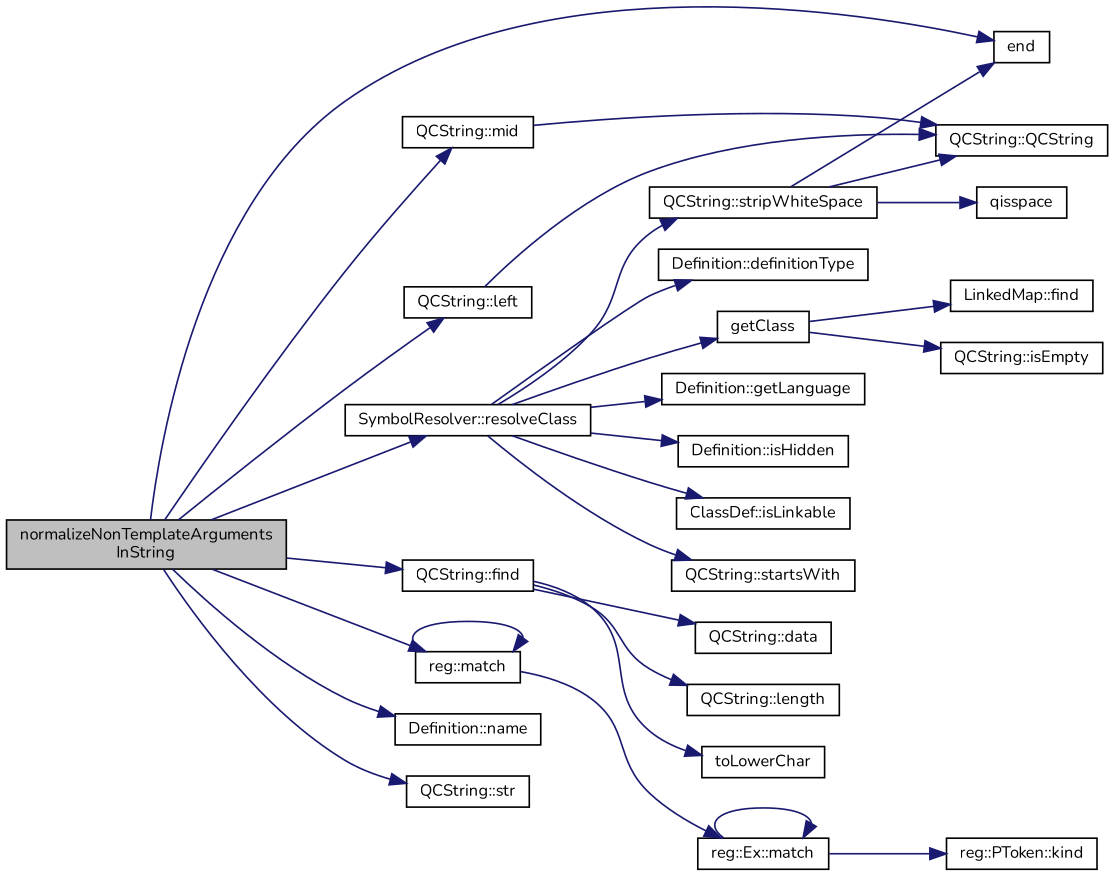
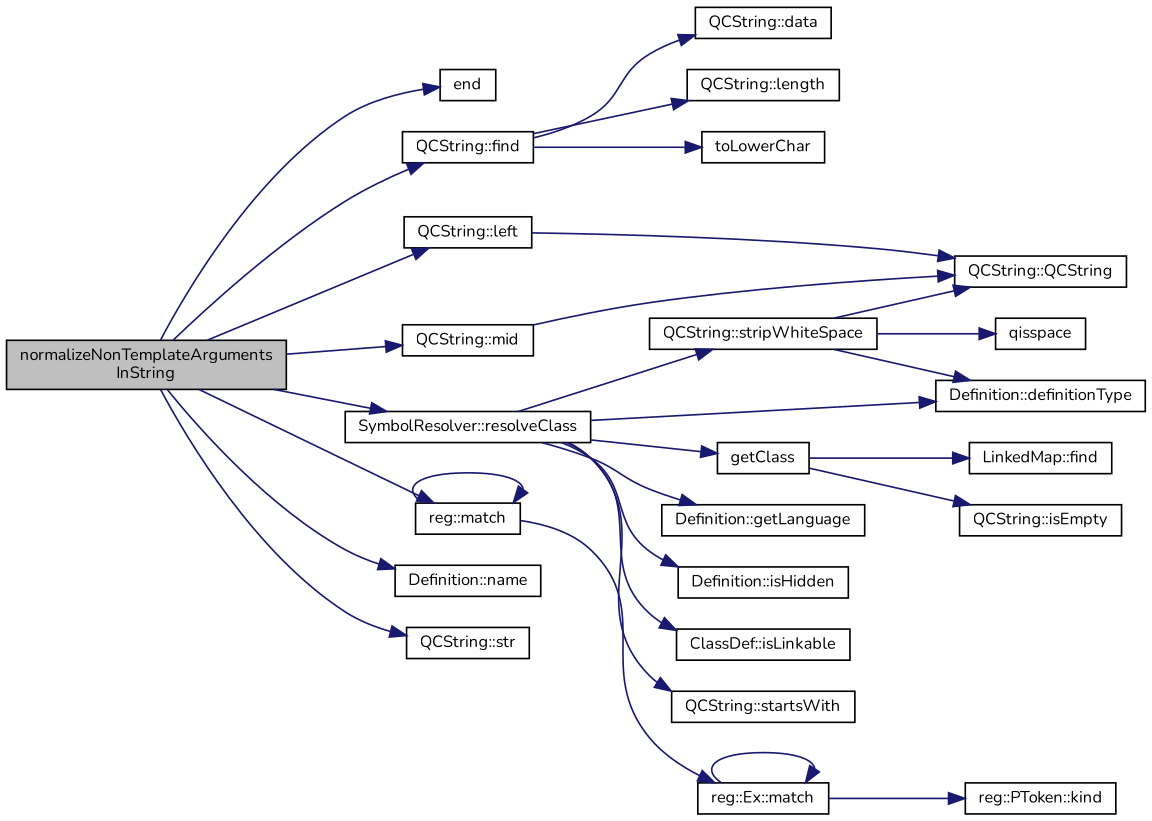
edge "QCString::stripWhiteSpace" -> "end": now "QCString::stripWhiteSpace" -> "Definition::definitionType"
